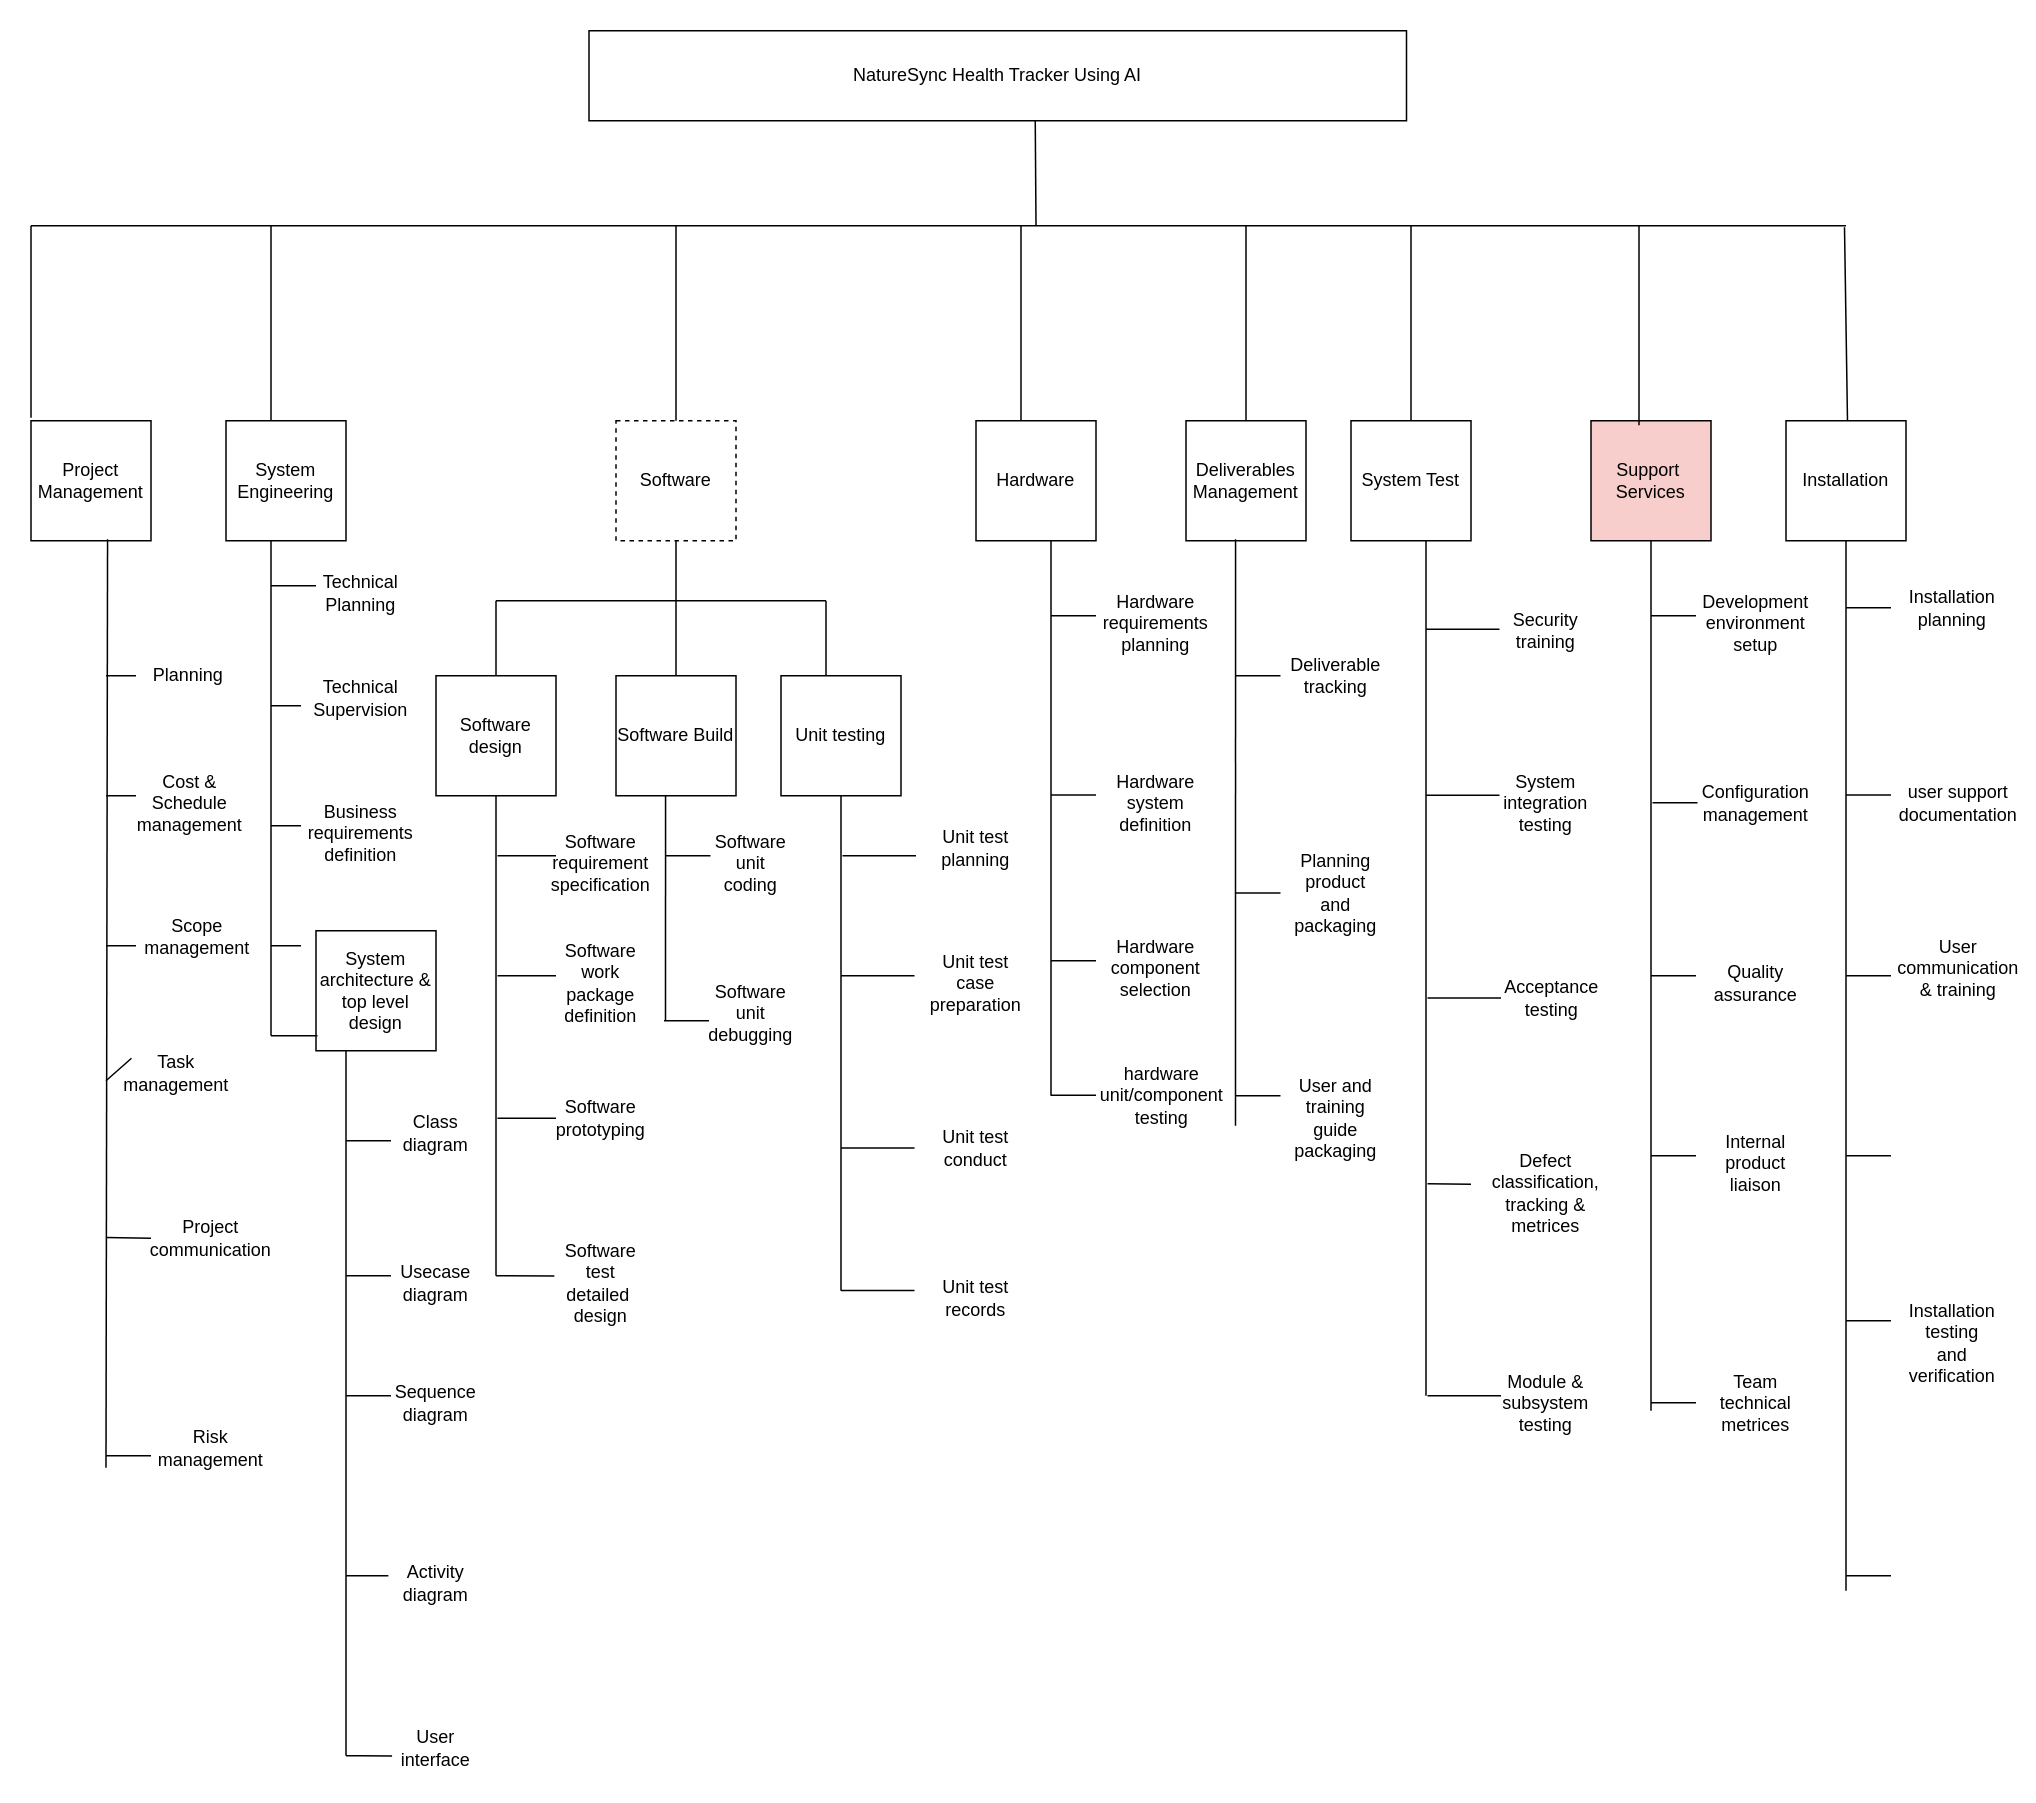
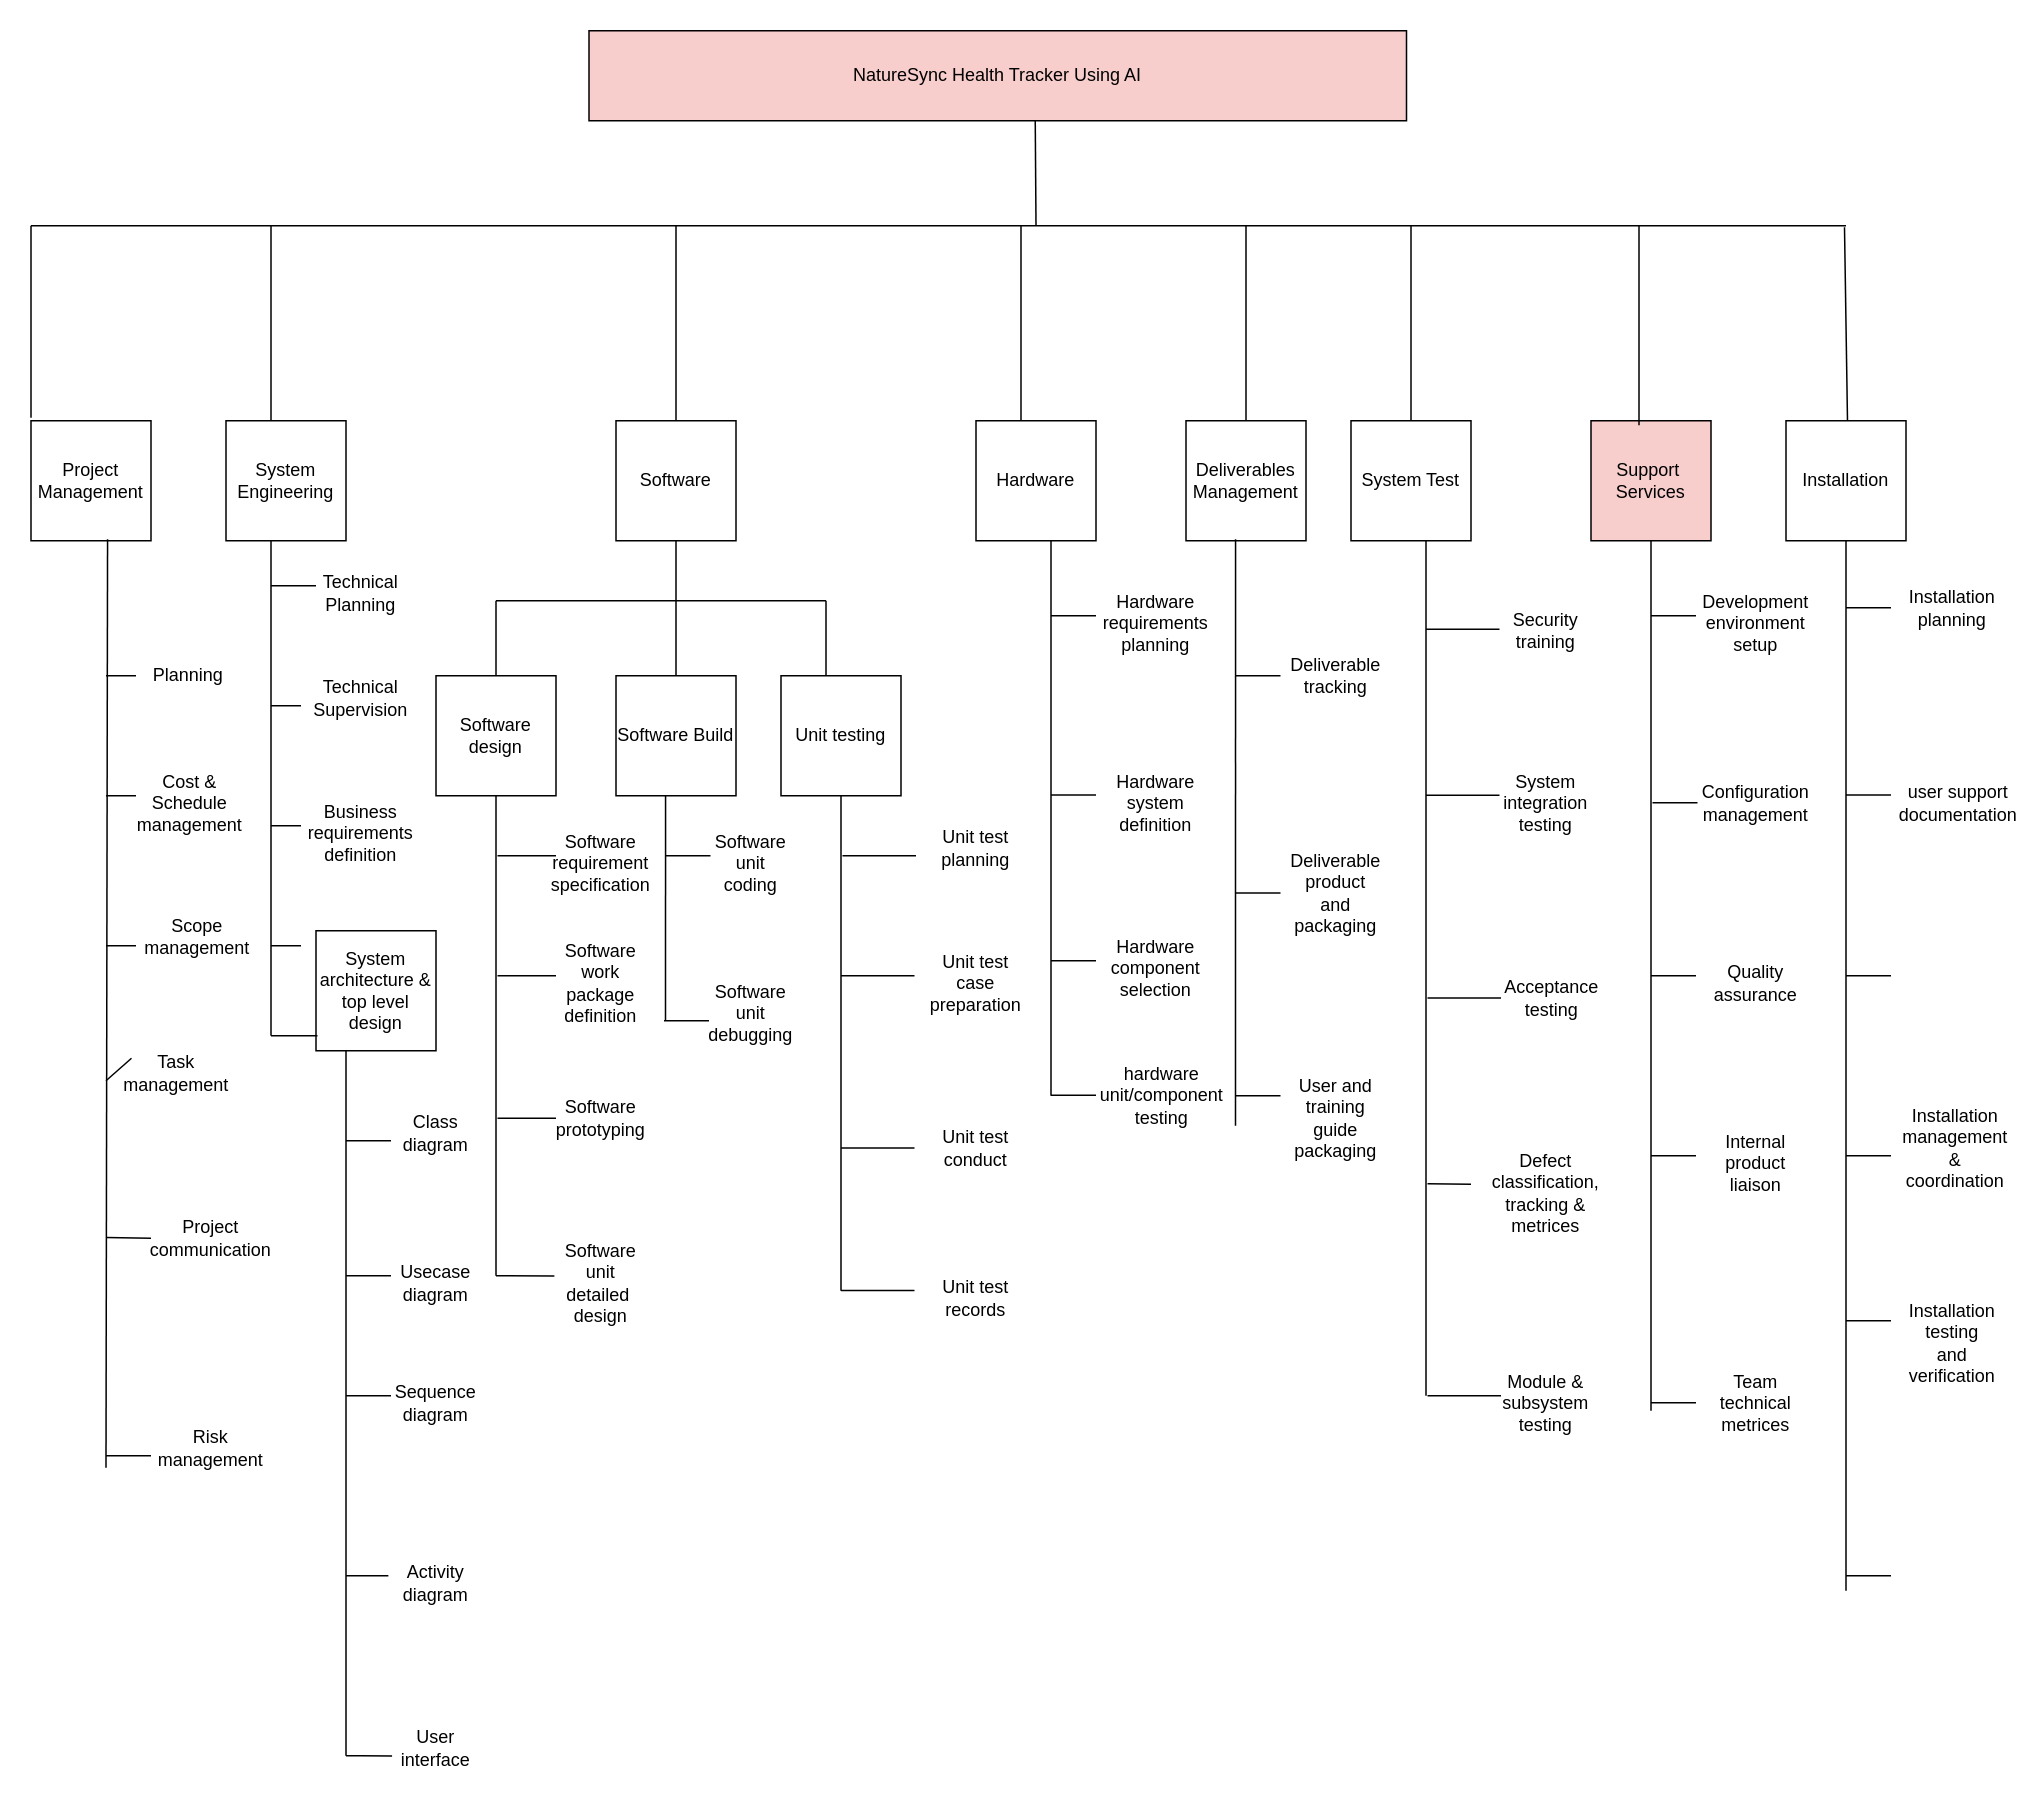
node "NatureSync Health Tracker Using AI": fillcolor #ffffff -> #f8cecc
node "Software": style dashed -> solid
node "Planning product and packaging": label "Planning product and packaging" -> "Deliverable product and packaging"
node "User communication & training": removed
node "Installation management & coordination": added
node "Software test detailed design": label "Software test detailed design" -> "Software unit detailed design"
